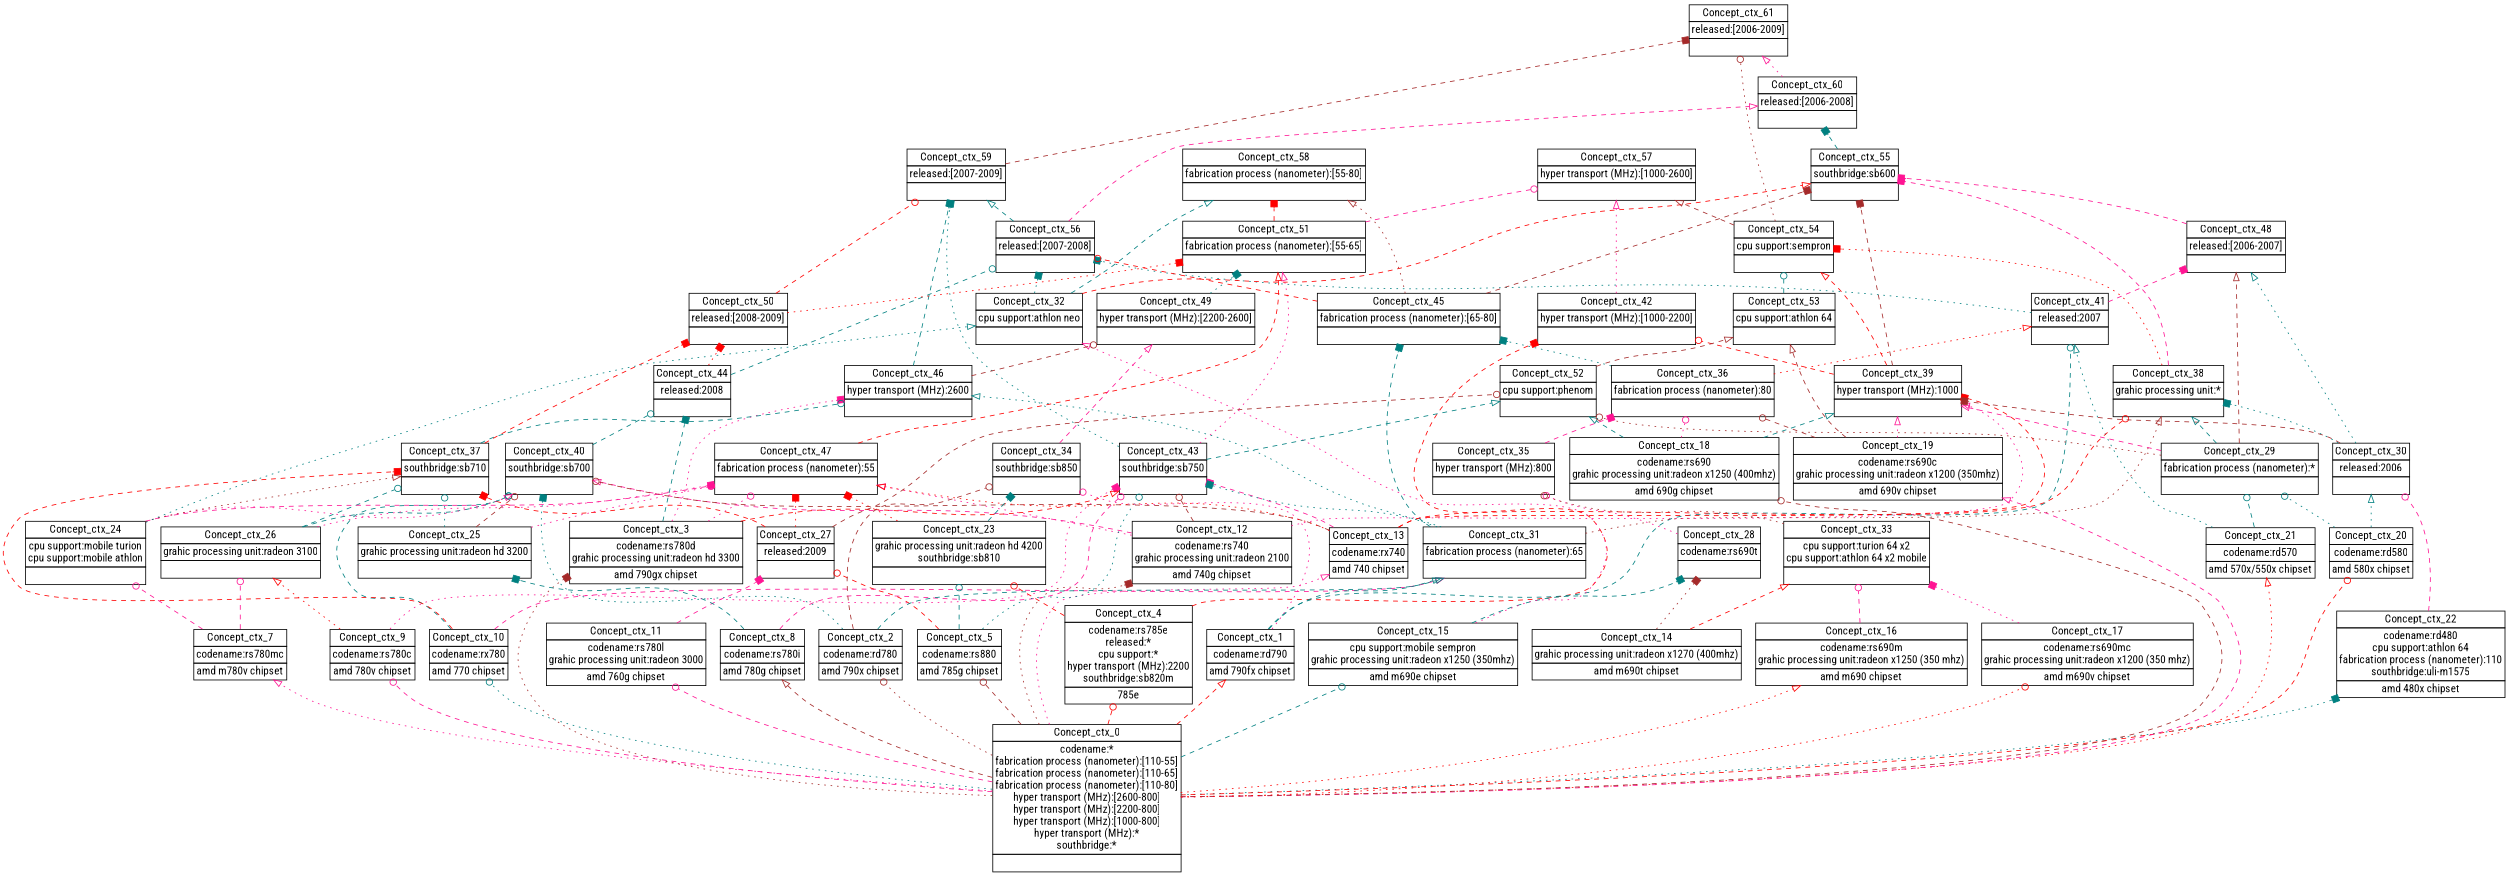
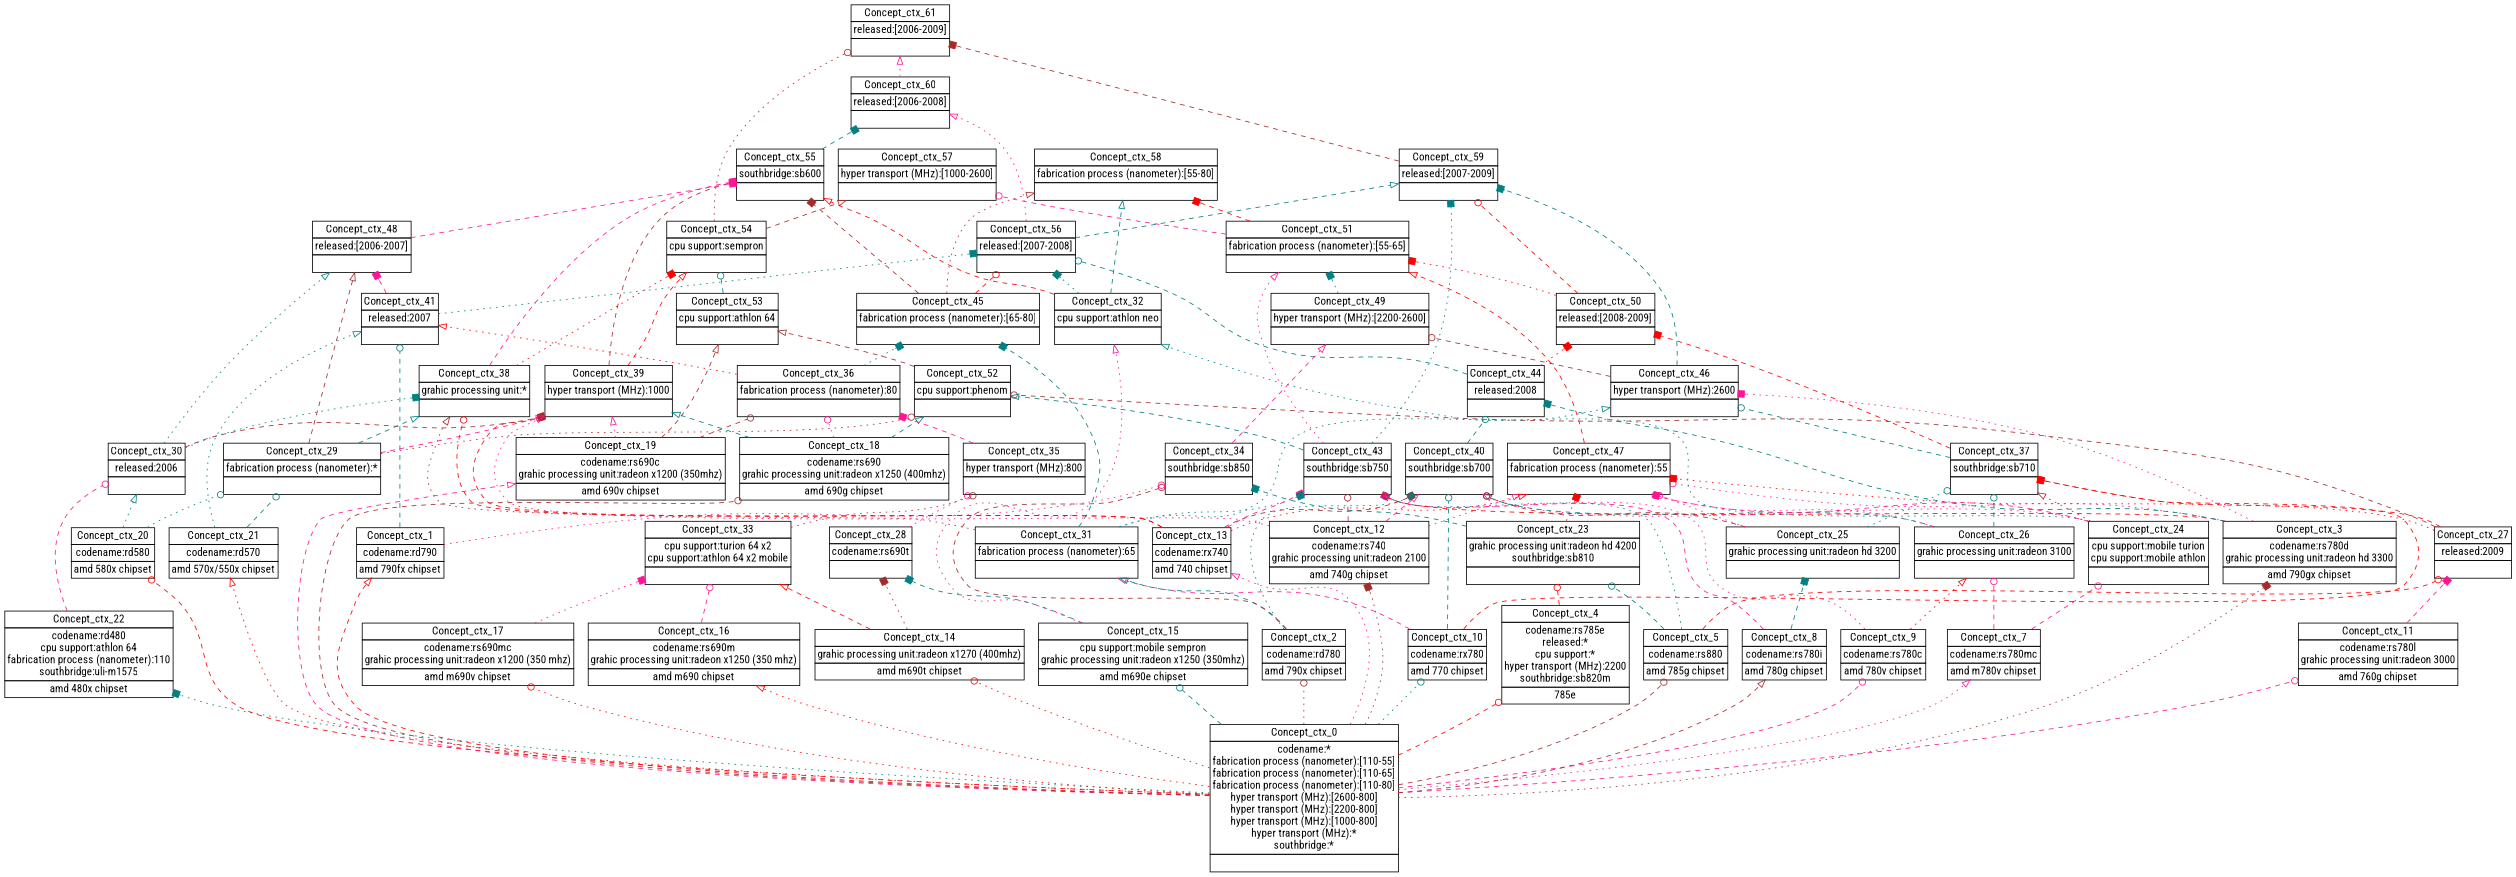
edge "Concept_ctx_56" -> "Concept_ctx_60": style dashed -> dotted
node "Concept_ctx_42": removed
edge "Concept_ctx_1" -> "Concept_ctx_31": removed
edge "Concept_ctx_0" -> "Concept_ctx_14": added
